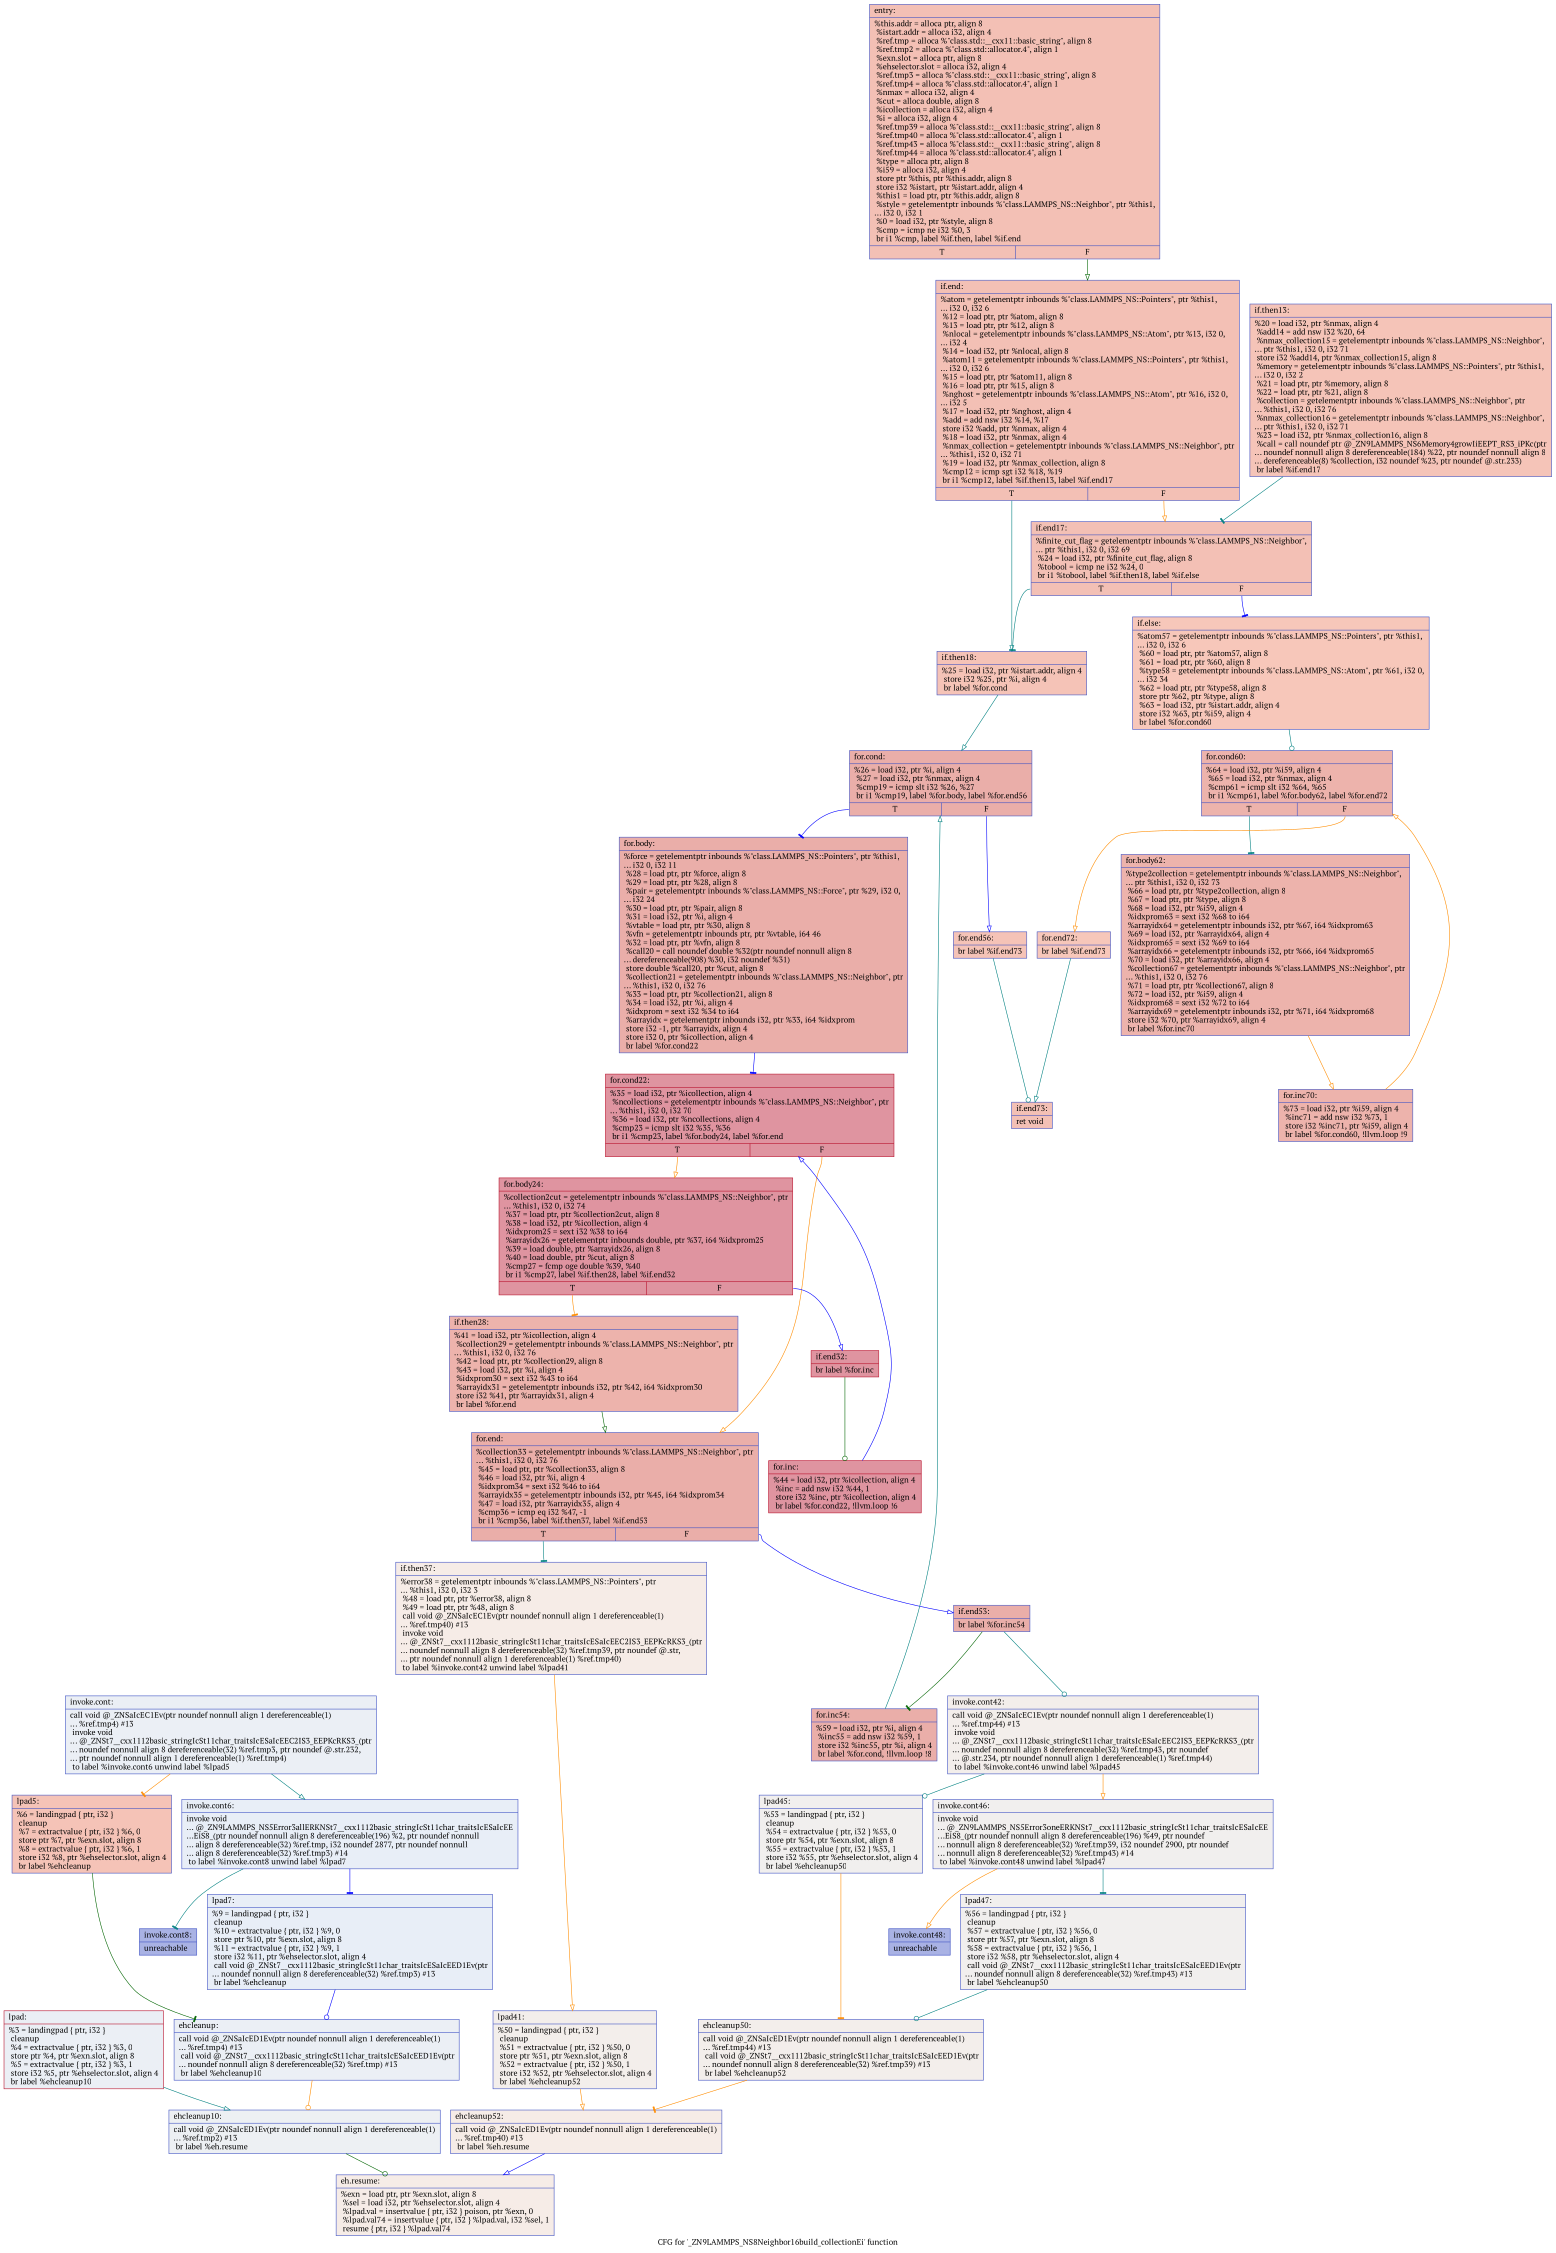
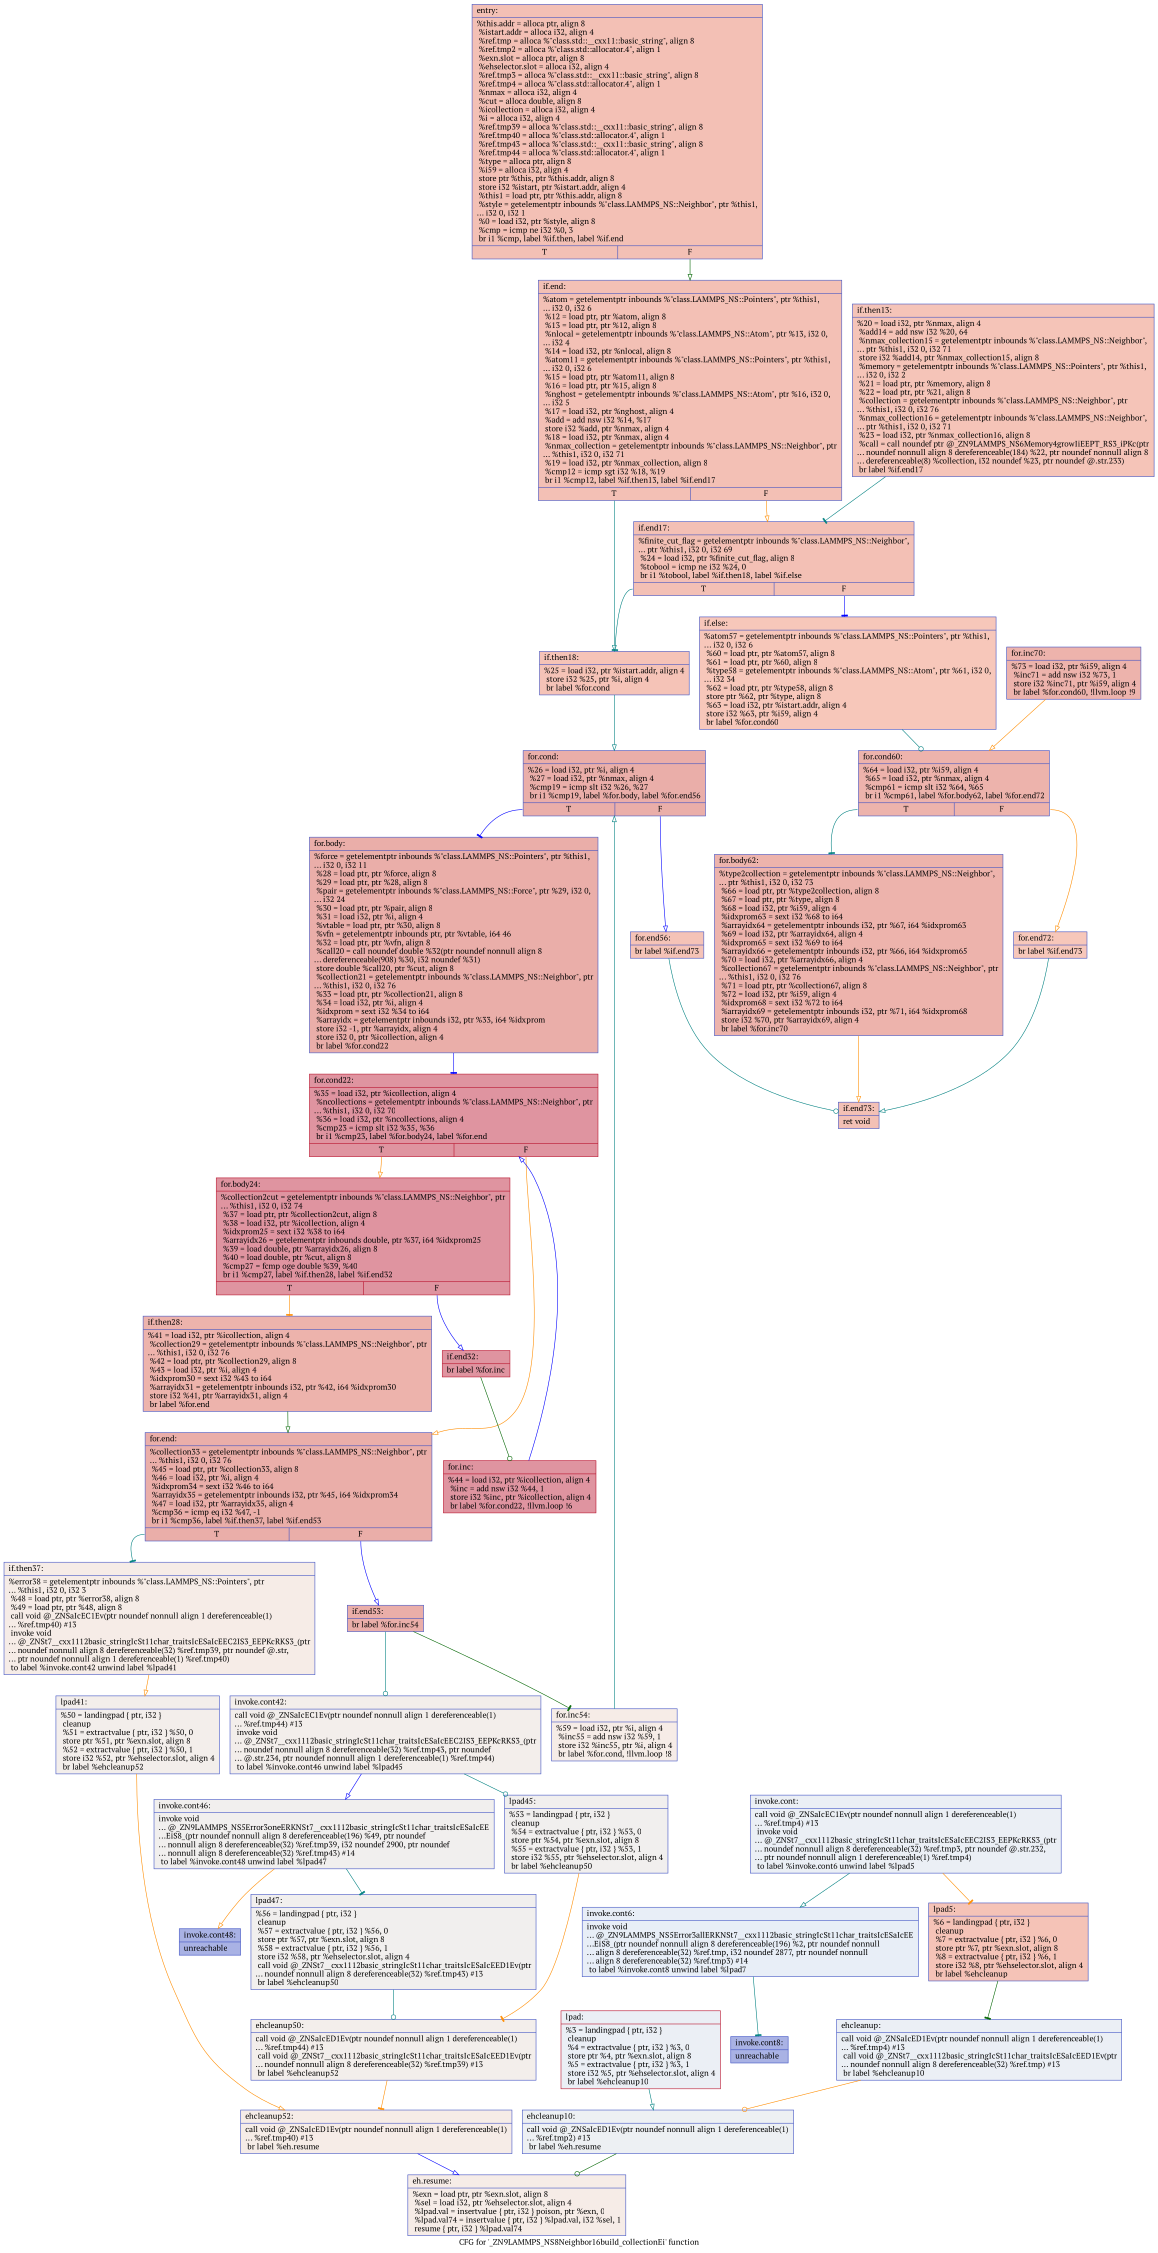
edge "for.body62:" -> "for.inc70:": now "for.body62:" -> "if.end73:"
node "for.inc54:": fillcolor #d0473d70 -> #ead5c970
edge "invoke.cont42:" -> "invoke.cont46:": color darkorange -> blue
node "lpad7:": removed
